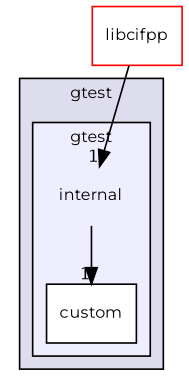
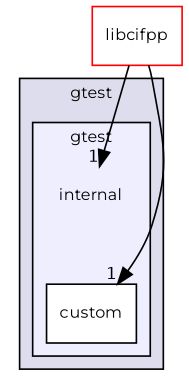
edge "internal" -> "custom": now "libcifpp" -> "custom"
